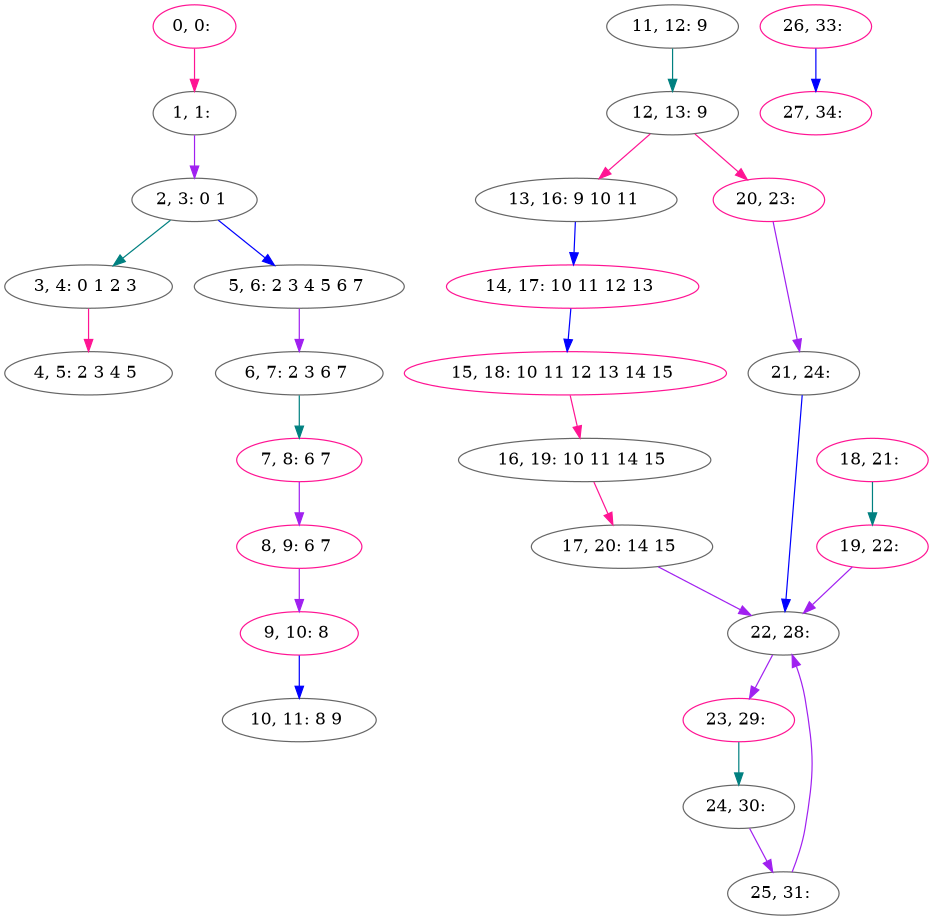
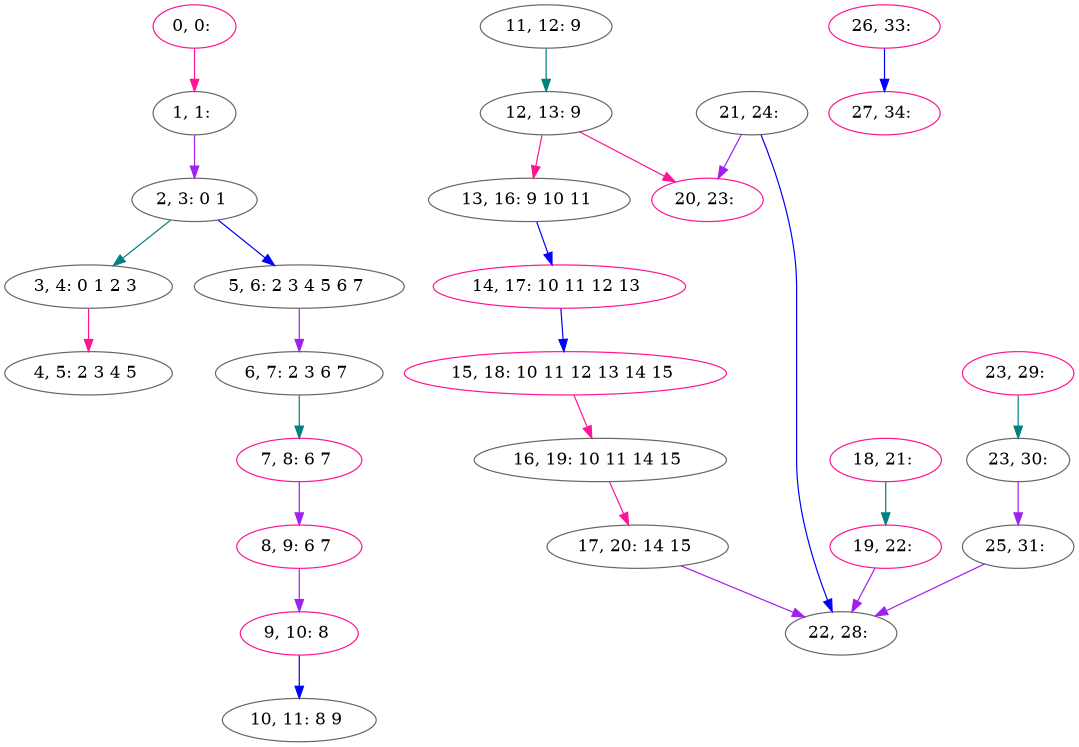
edge "20, 23:" -> "21, 24:": reversed
edge "22, 28:" -> "23, 29:": removed
node "24, 30:": label "24, 30:" -> "23, 30:"
